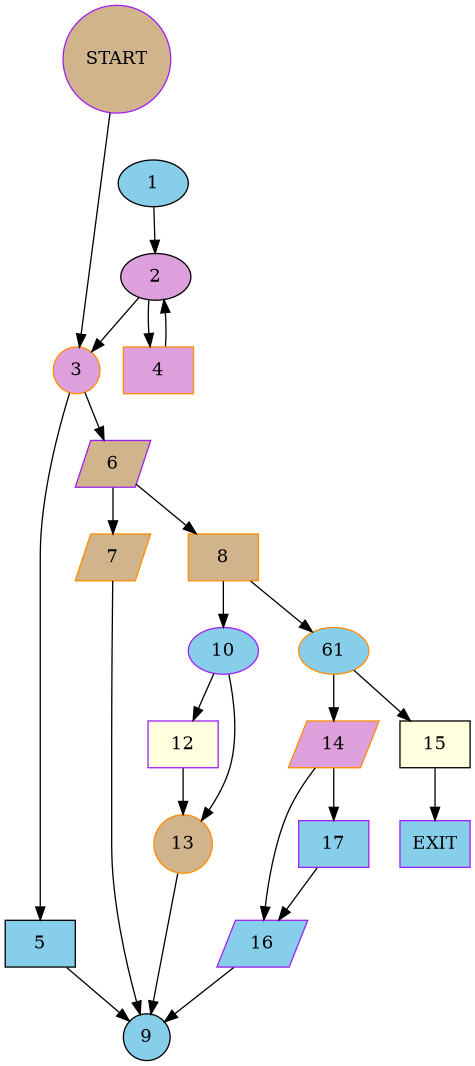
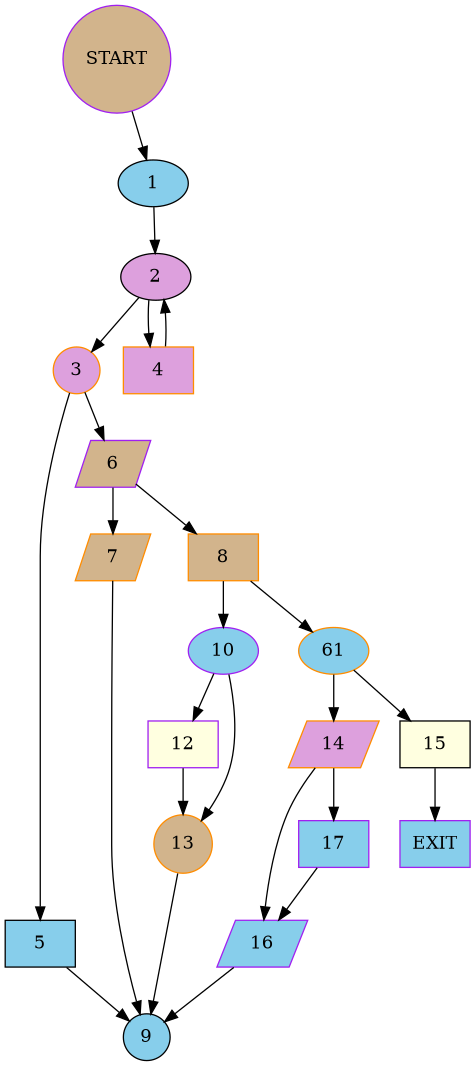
edge "START" -> "3": now "START" -> "1"
